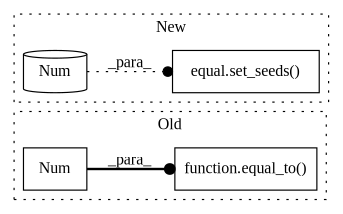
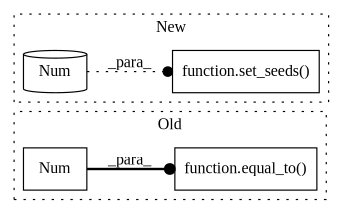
node "equal.set_seeds()": label "equal.set_seeds()" -> "function.set_seeds()"
